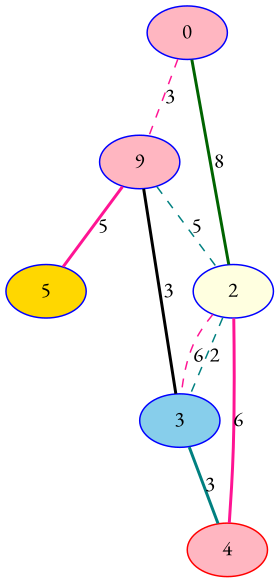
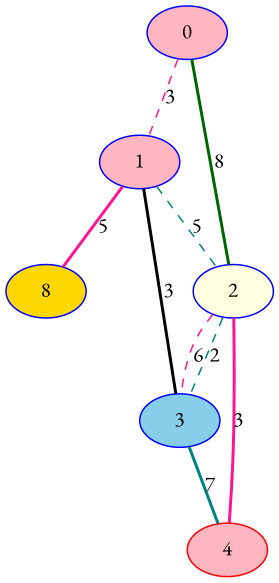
node "9": label "9" -> "1"
node "5": label "5" -> "8"
edge "2" -- "4": label "6" -> "3"
edge "3" -- "4": label "3" -> "7"
